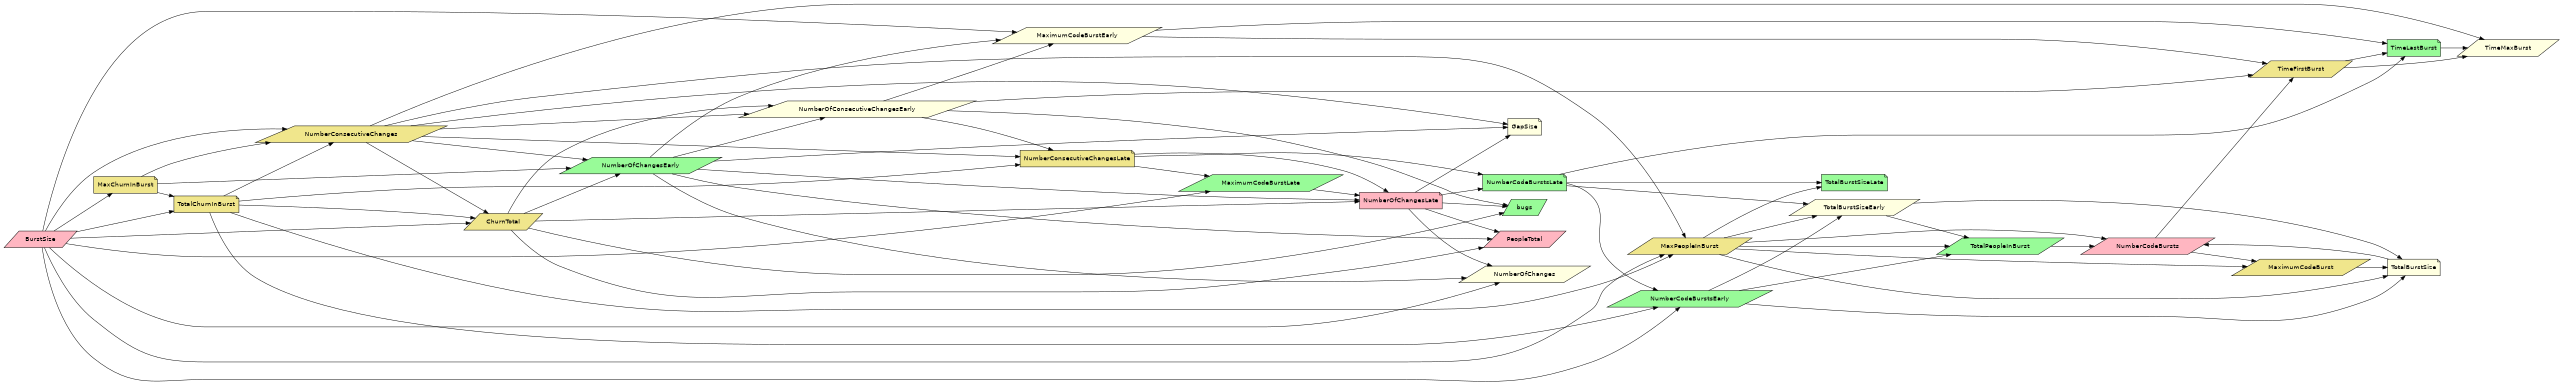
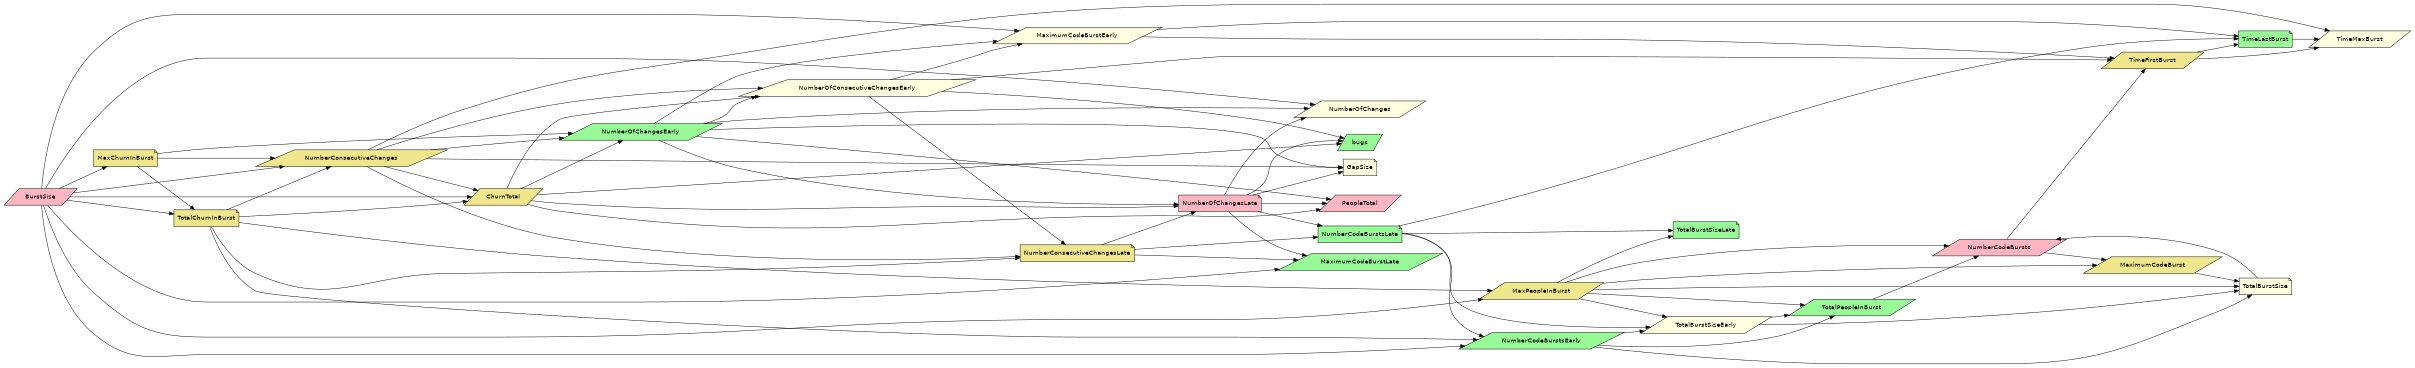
edge "NumberConsecutiveChanges" -> "MaxPeopleInBurst": removed
edge "MaximumCodeBurstLate" -> "NumberOfChangesLate": reversed
